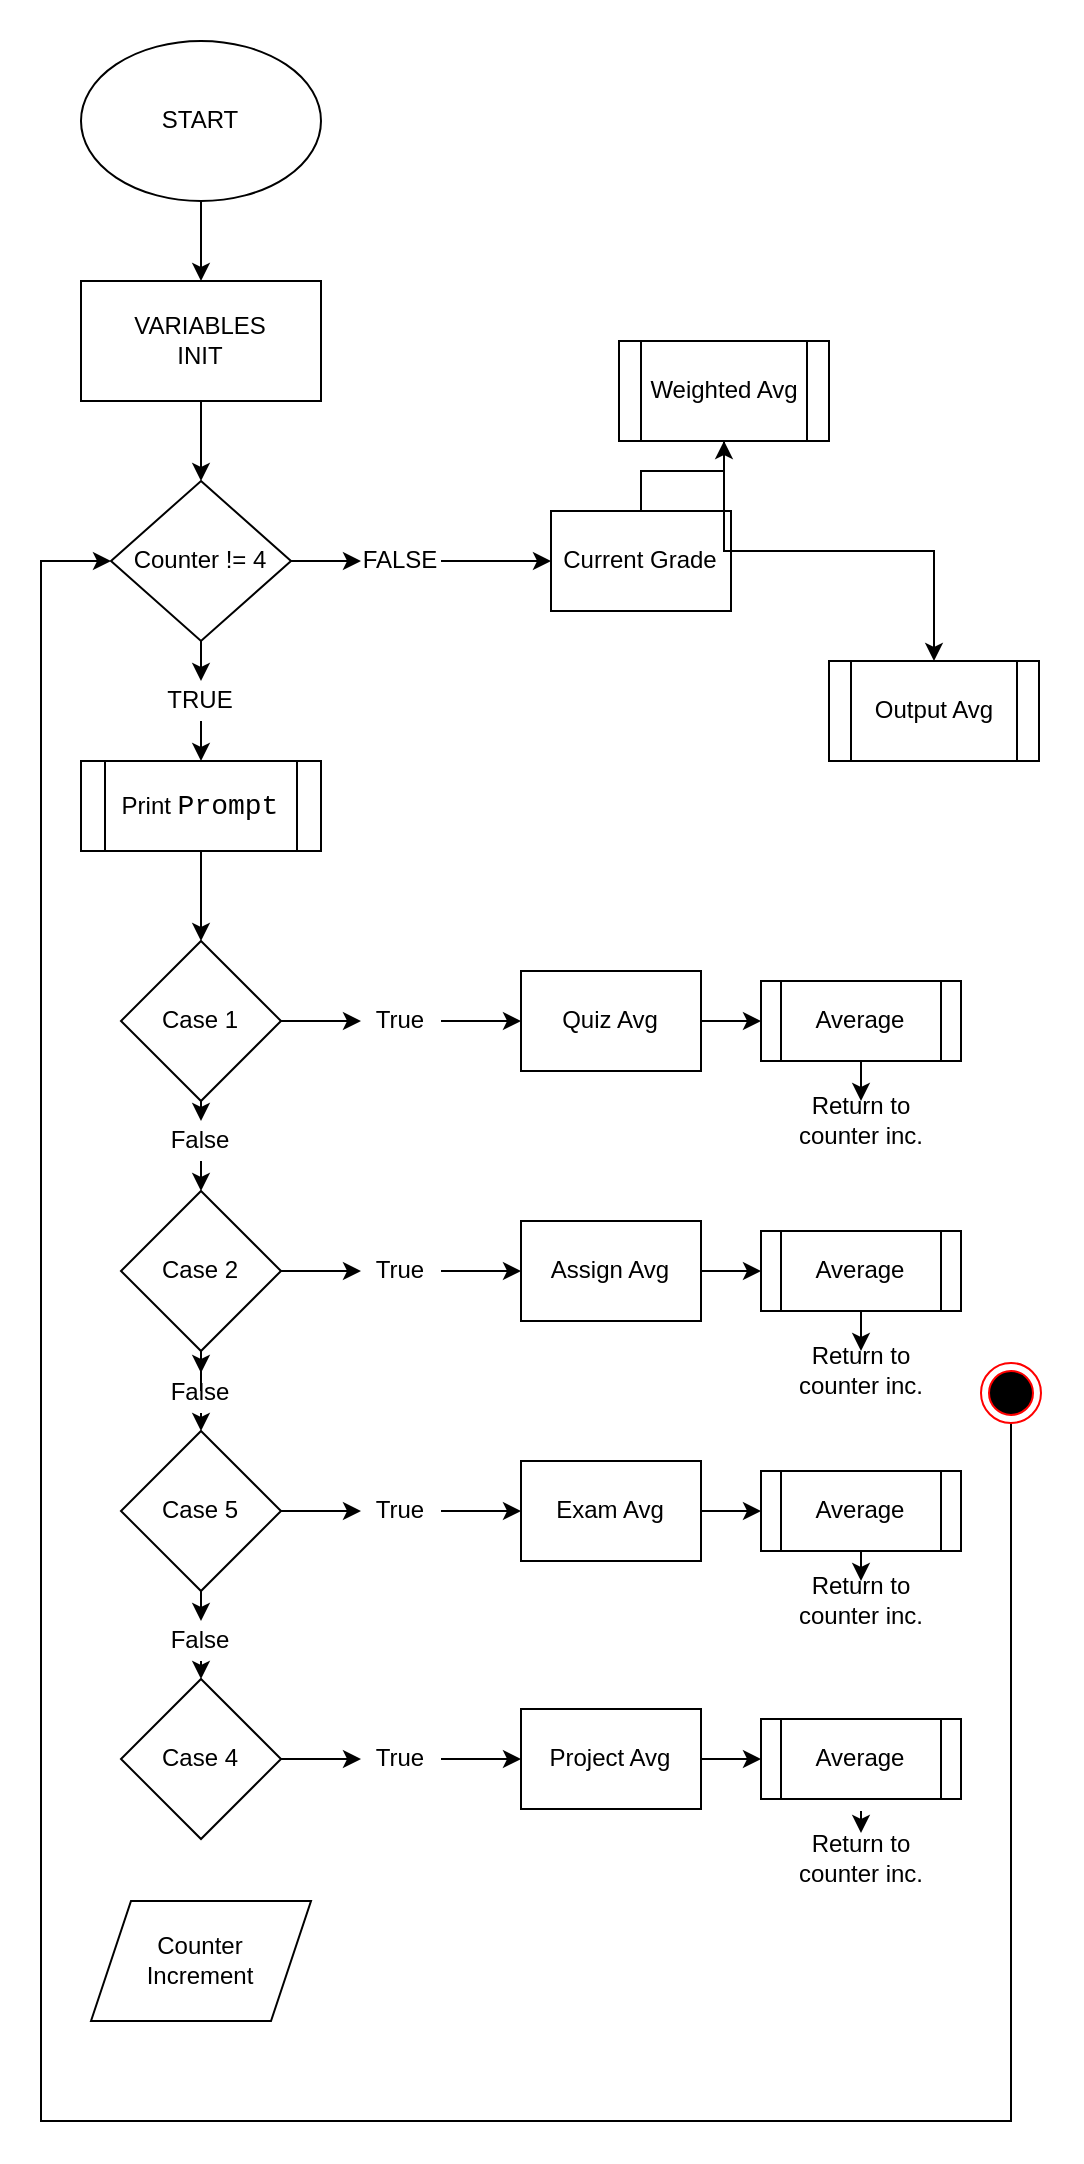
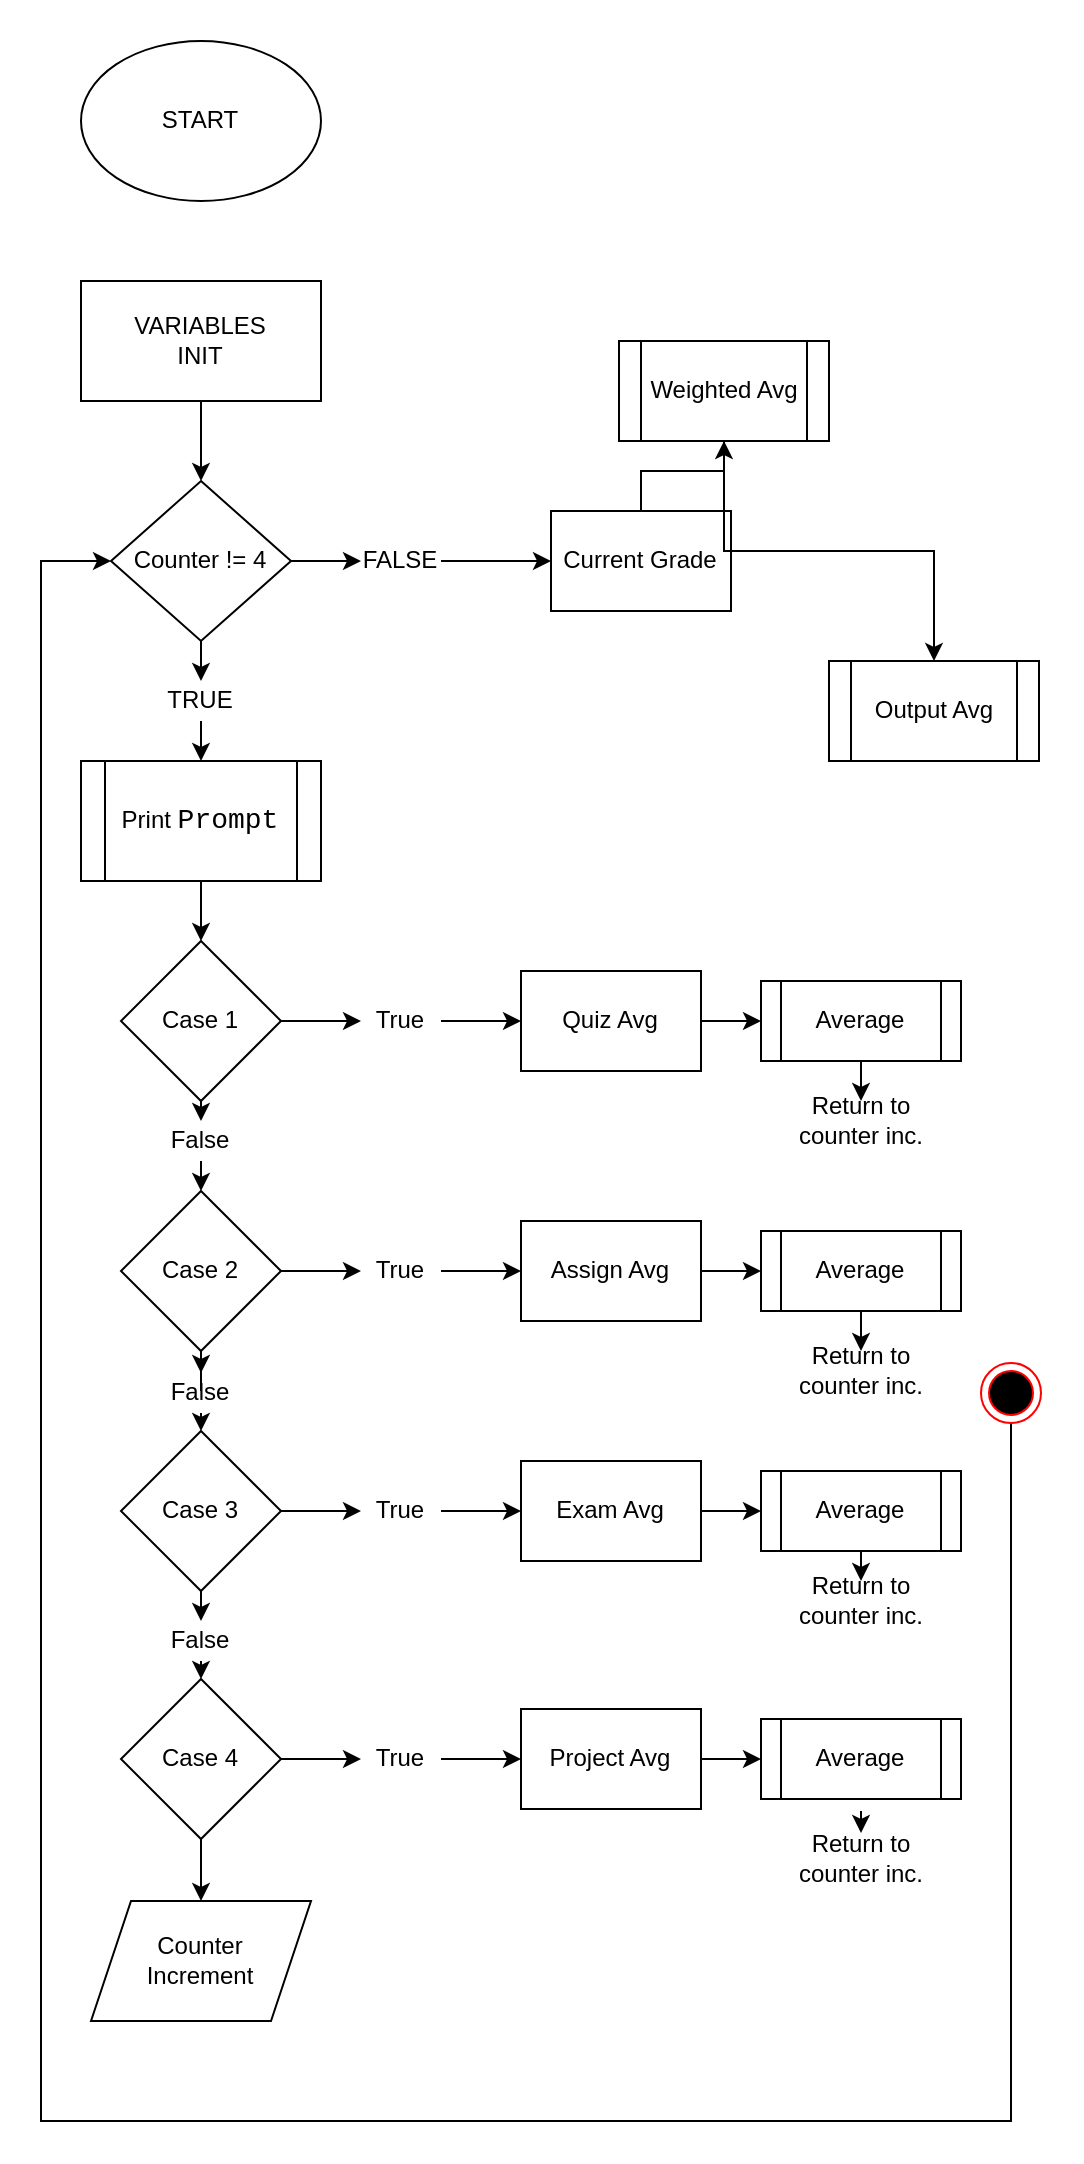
edge "START" -> "VARIABLES INIT": removed
node "Print Prompt": size 240x90 -> 240x120
node "Case 5": label "Case 5" -> "Case 3"
edge "Case 4" -> "Counter Increment": added
